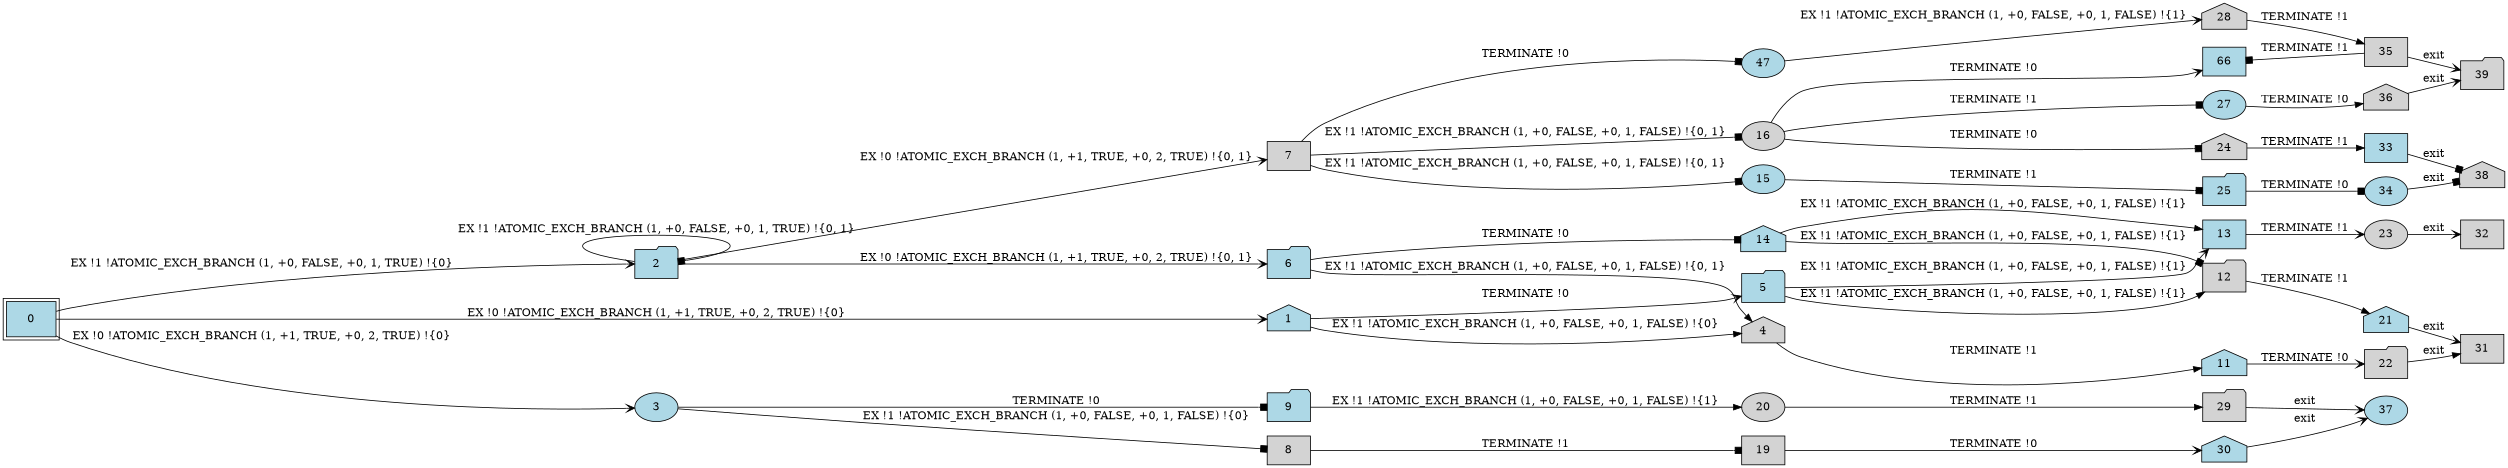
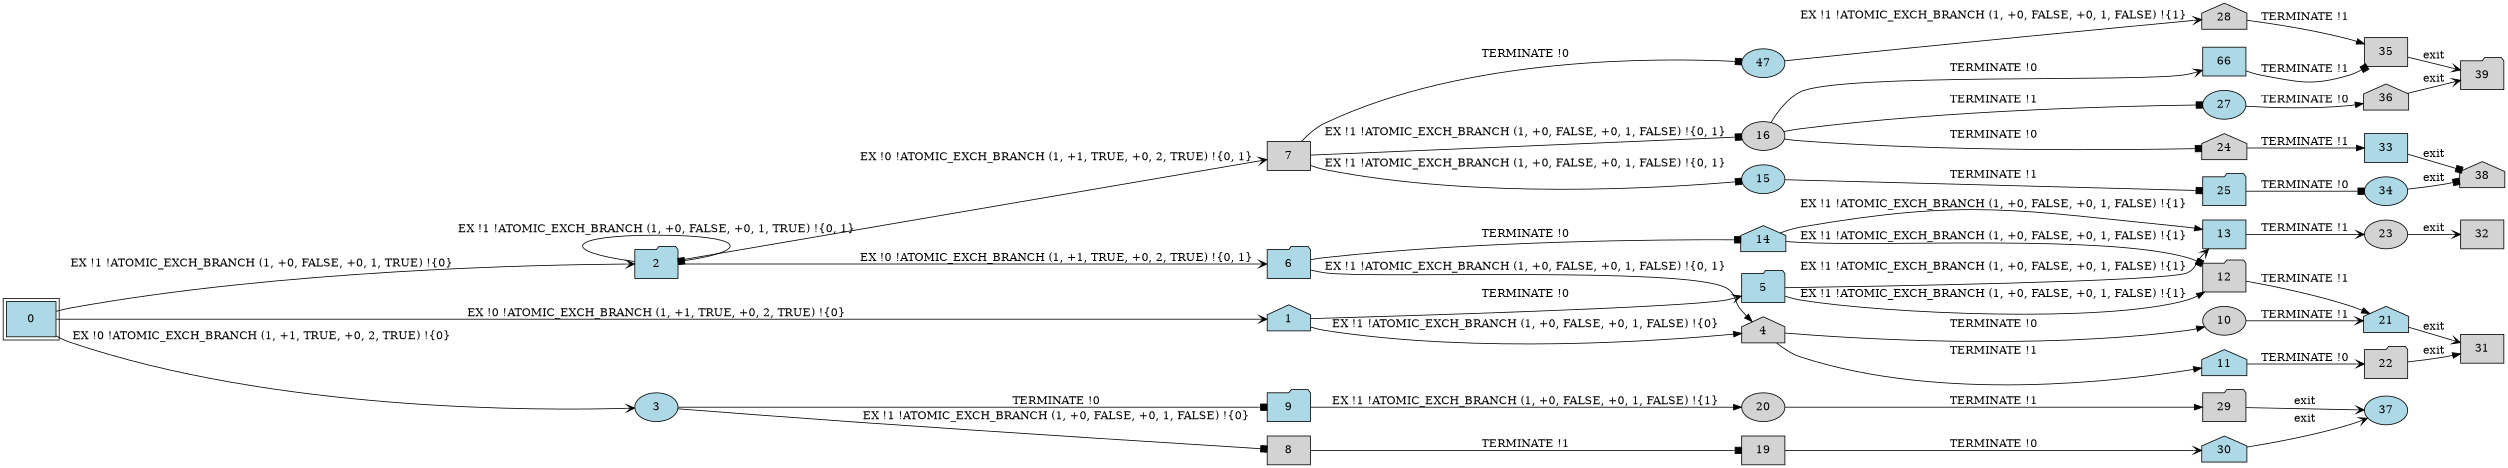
edge "35" -> "66": reversed
node "10": added
